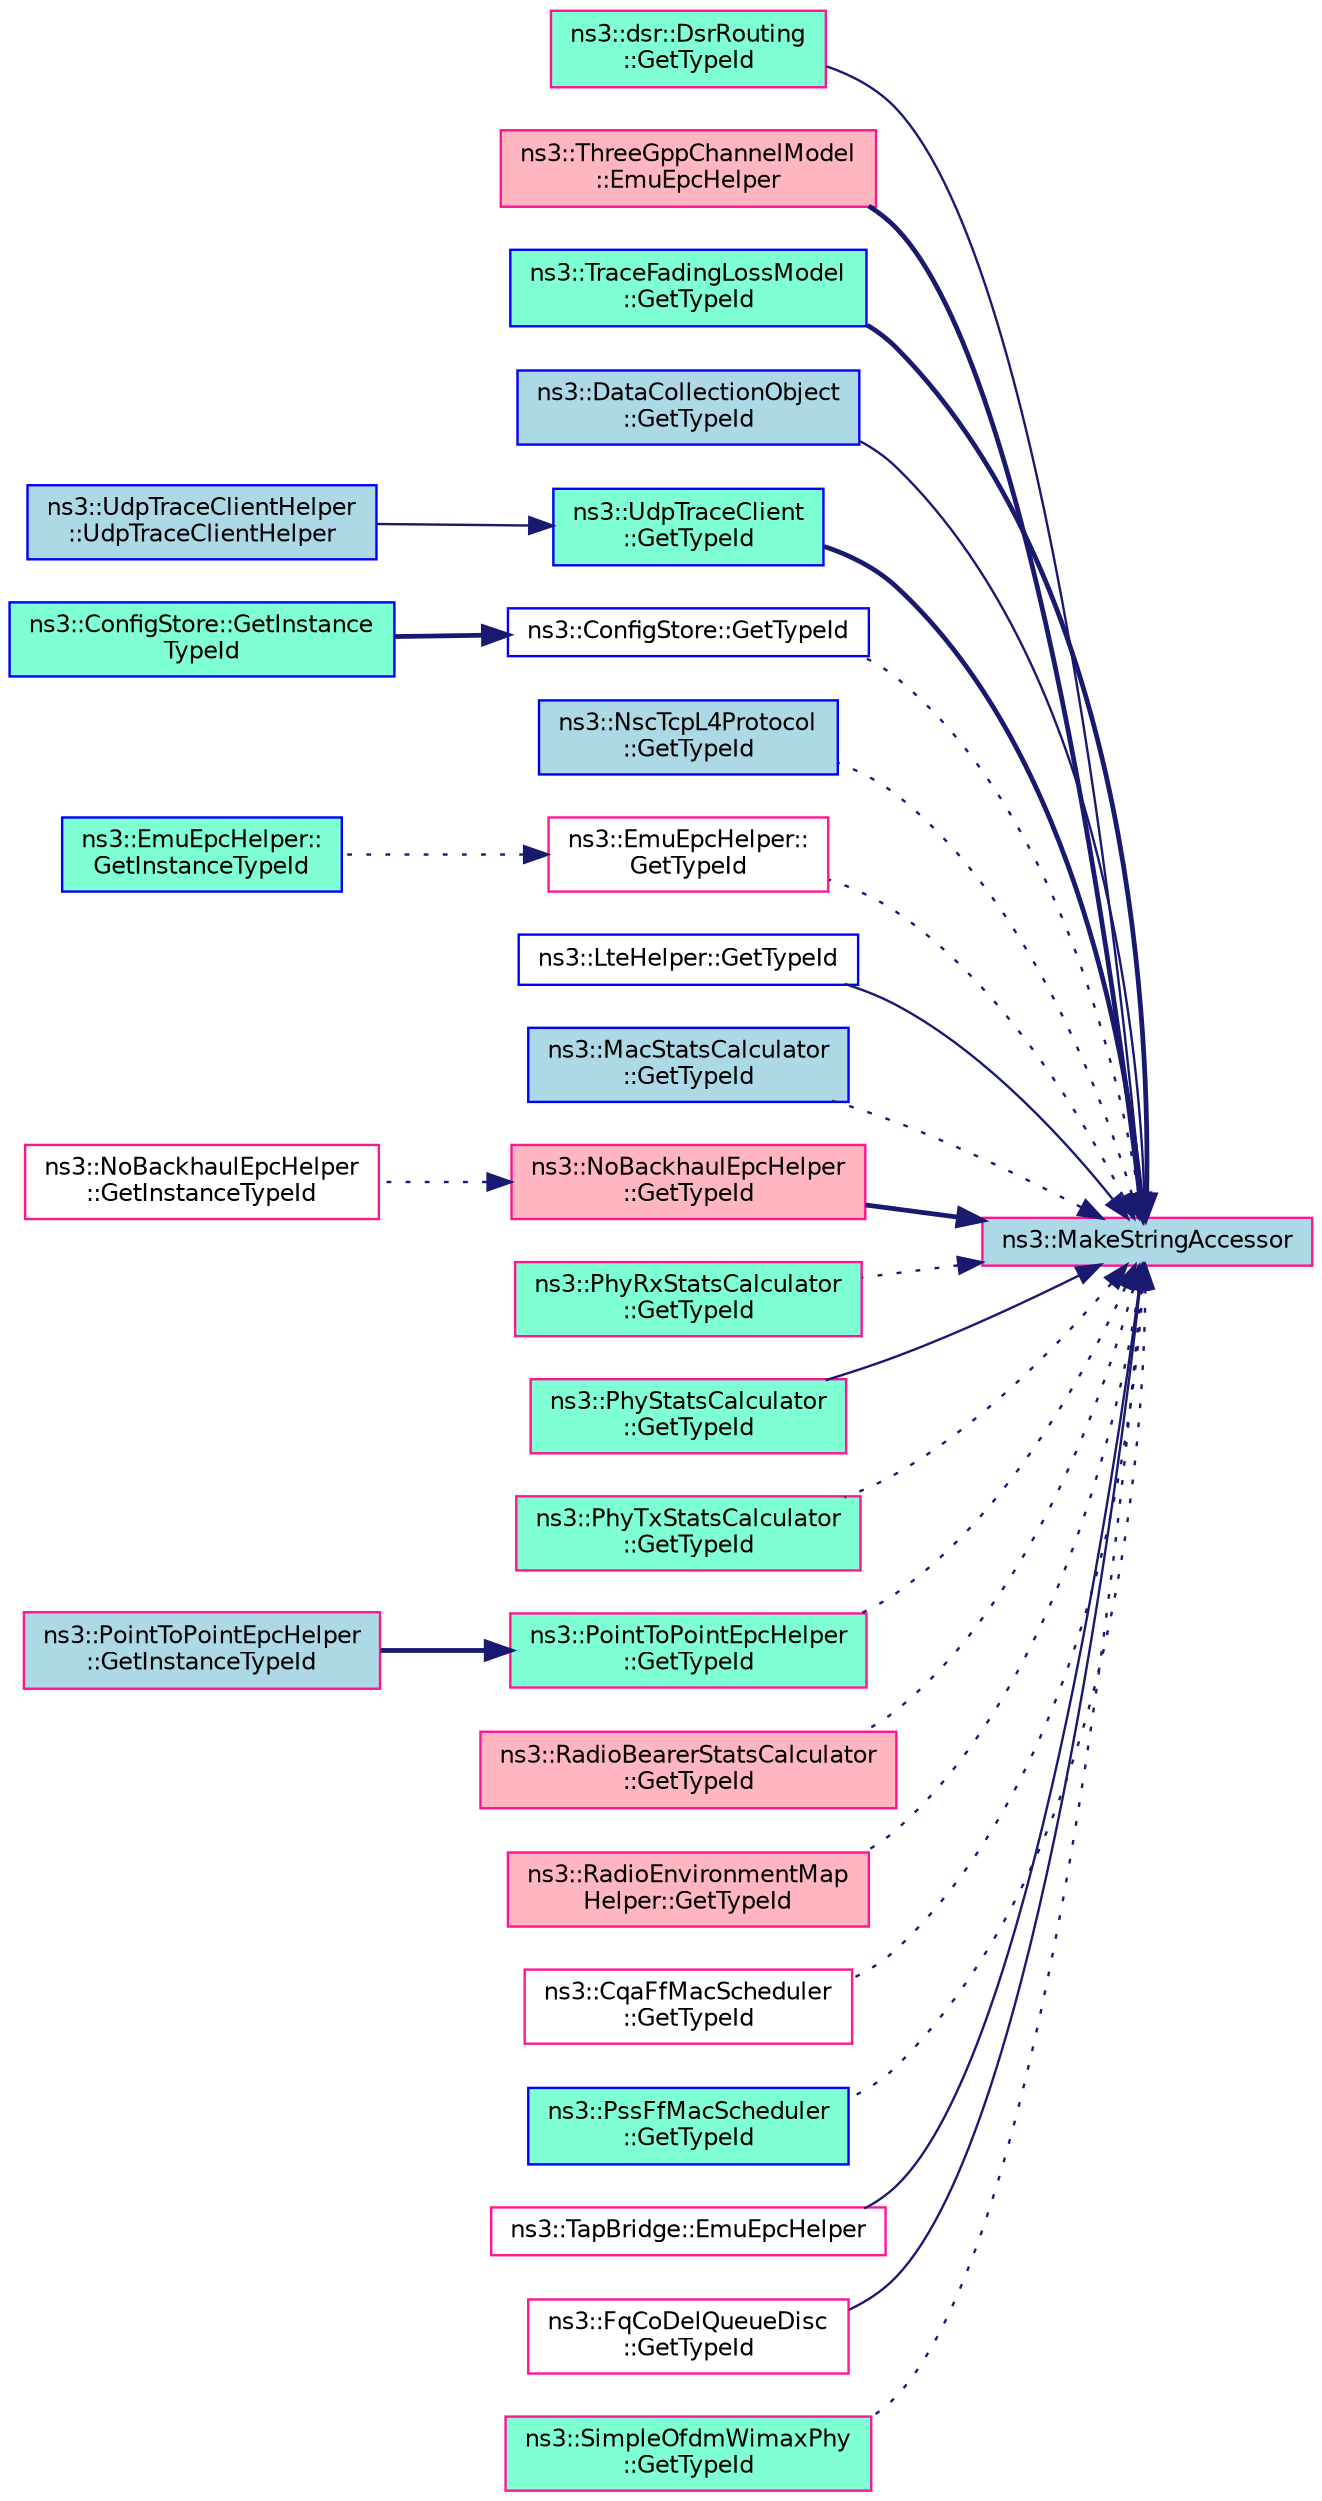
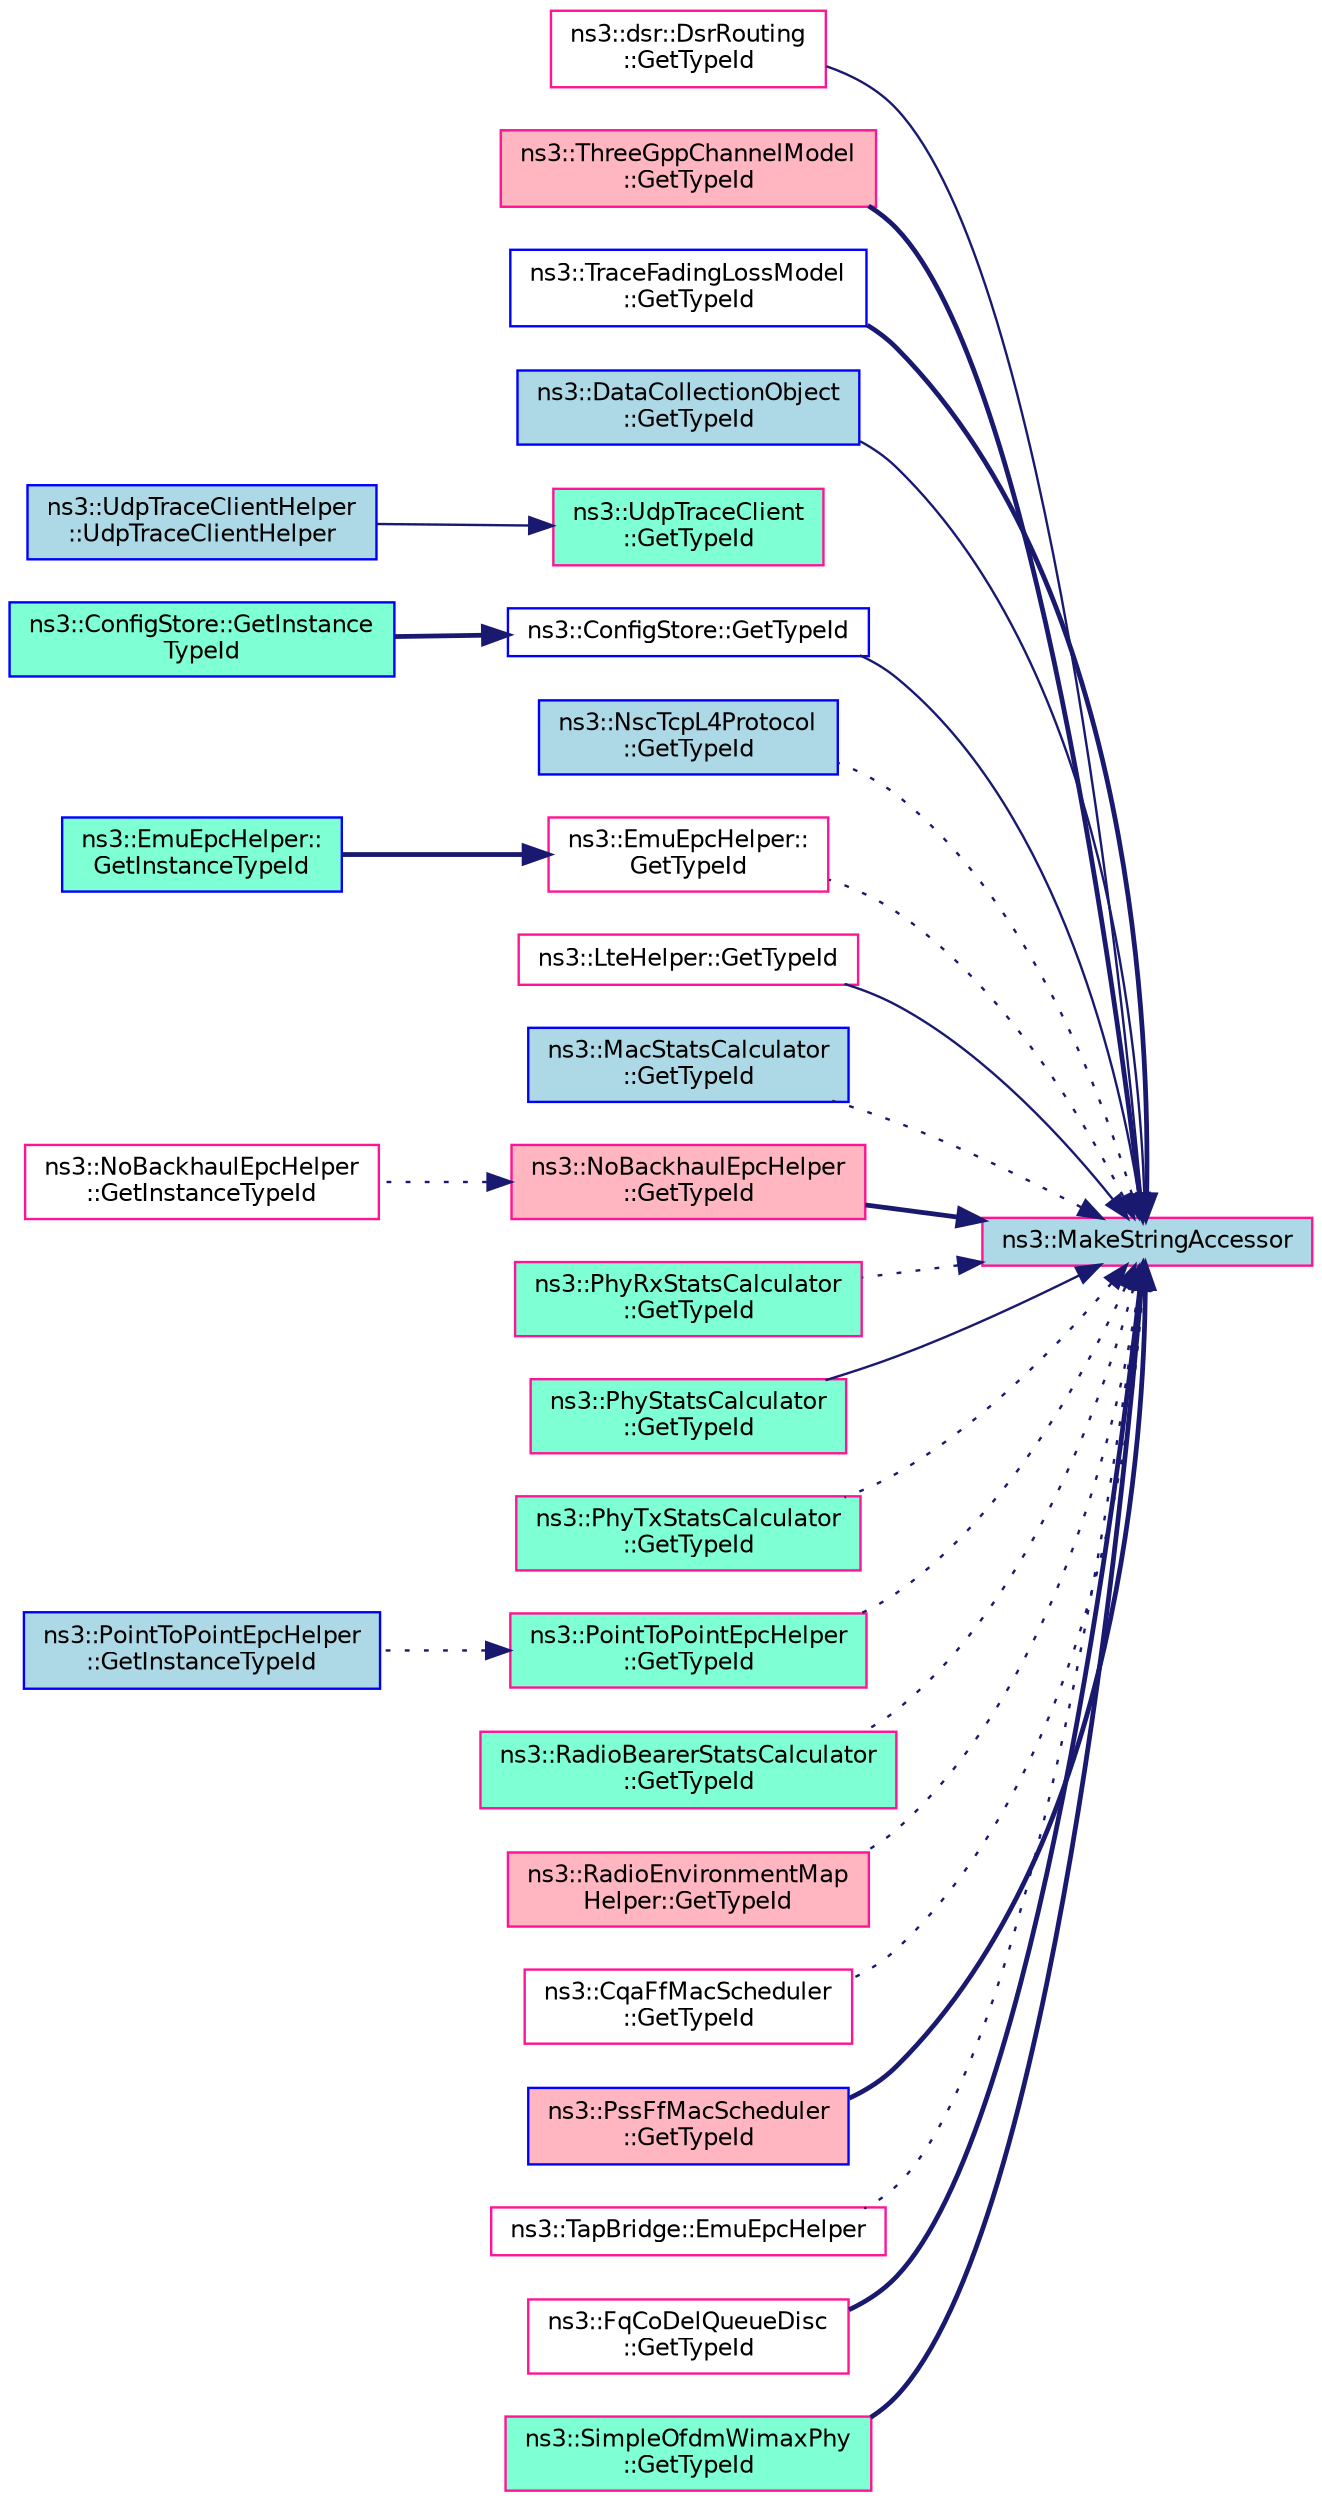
node "ns3::dsr::DsrRouting ::GetTypeId": fillcolor aquamarine -> white
node "ns3::ThreeGppChannelModel ::EmuEpcHelper": label "ns3::ThreeGppChannelModel ::EmuEpcHelper" -> "ns3::ThreeGppChannelModel ::GetTypeId"
node "ns3::TraceFadingLossModel ::GetTypeId": fillcolor aquamarine -> white
node "ns3::UdpTraceClient ::GetTypeId": color blue -> deeppink
edge "ns3::UdpTraceClient ::GetTypeId" -> "ns3::MakeStringAccessor": removed
edge "ns3::EmuEpcHelper:: GetInstanceTypeId" -> "ns3::EmuEpcHelper:: GetTypeId": style dotted -> bold
edge "ns3::ConfigStore::GetTypeId" -> "ns3::MakeStringAccessor": style dotted -> solid
node "ns3::LteHelper::GetTypeId": color blue -> deeppink
node "ns3::PointToPointEpcHelper ::GetInstanceTypeId": color deeppink -> blue
edge "ns3::PointToPointEpcHelper ::GetInstanceTypeId" -> "ns3::PointToPointEpcHelper ::GetTypeId": style bold -> dotted
node "ns3::RadioBearerStatsCalculator ::GetTypeId": fillcolor lightpink -> aquamarine
edge "ns3::SimpleOfdmWimaxPhy ::GetTypeId" -> "ns3::MakeStringAccessor": style dotted -> bold
edge "ns3::FqCoDelQueueDisc ::GetTypeId" -> "ns3::MakeStringAccessor": style solid -> bold
edge "ns3::PssFfMacScheduler ::GetTypeId" -> "ns3::MakeStringAccessor": style dotted -> bold
edge "ns3::TapBridge::EmuEpcHelper" -> "ns3::MakeStringAccessor": style solid -> dotted
node "ns3::PssFfMacScheduler ::GetTypeId": fillcolor aquamarine -> lightpink
